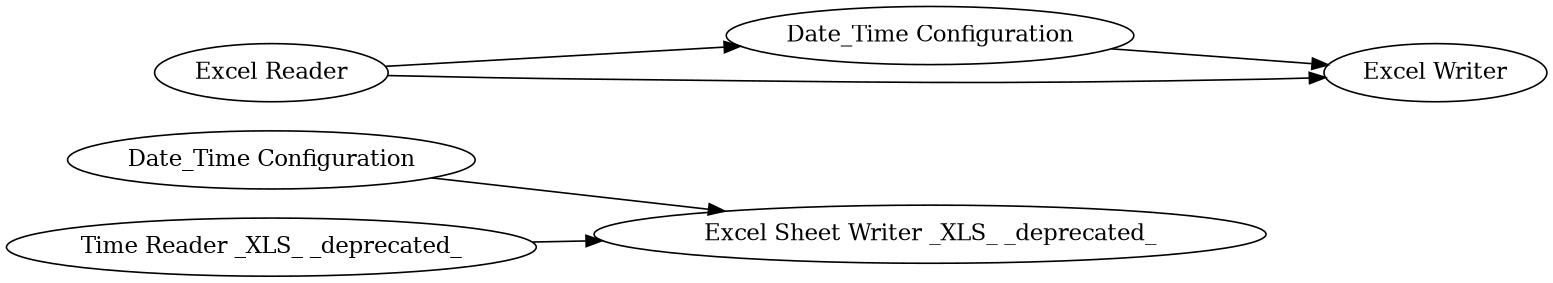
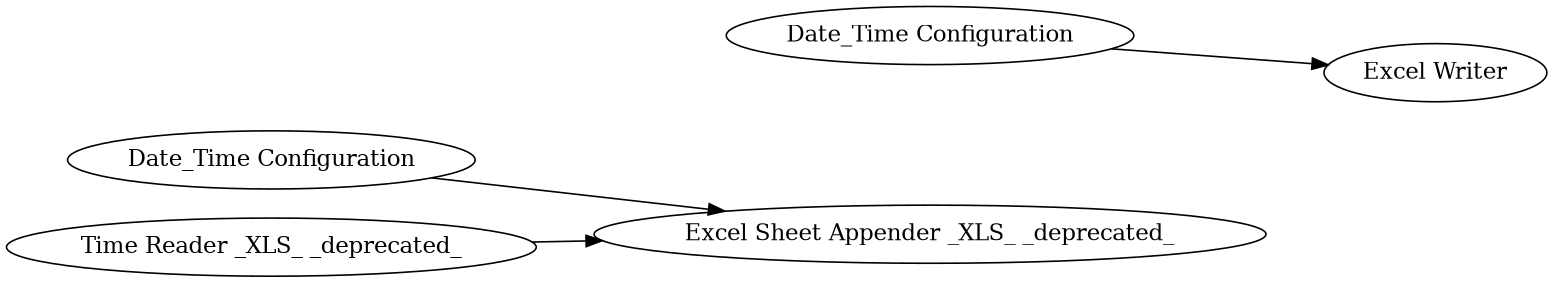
node "Excel Reader": removed
node "Excel Sheet Writer _XLS_ _deprecated_": label "Excel Sheet Writer _XLS_ _deprecated_" -> "Excel Sheet Appender _XLS_ _deprecated_"
